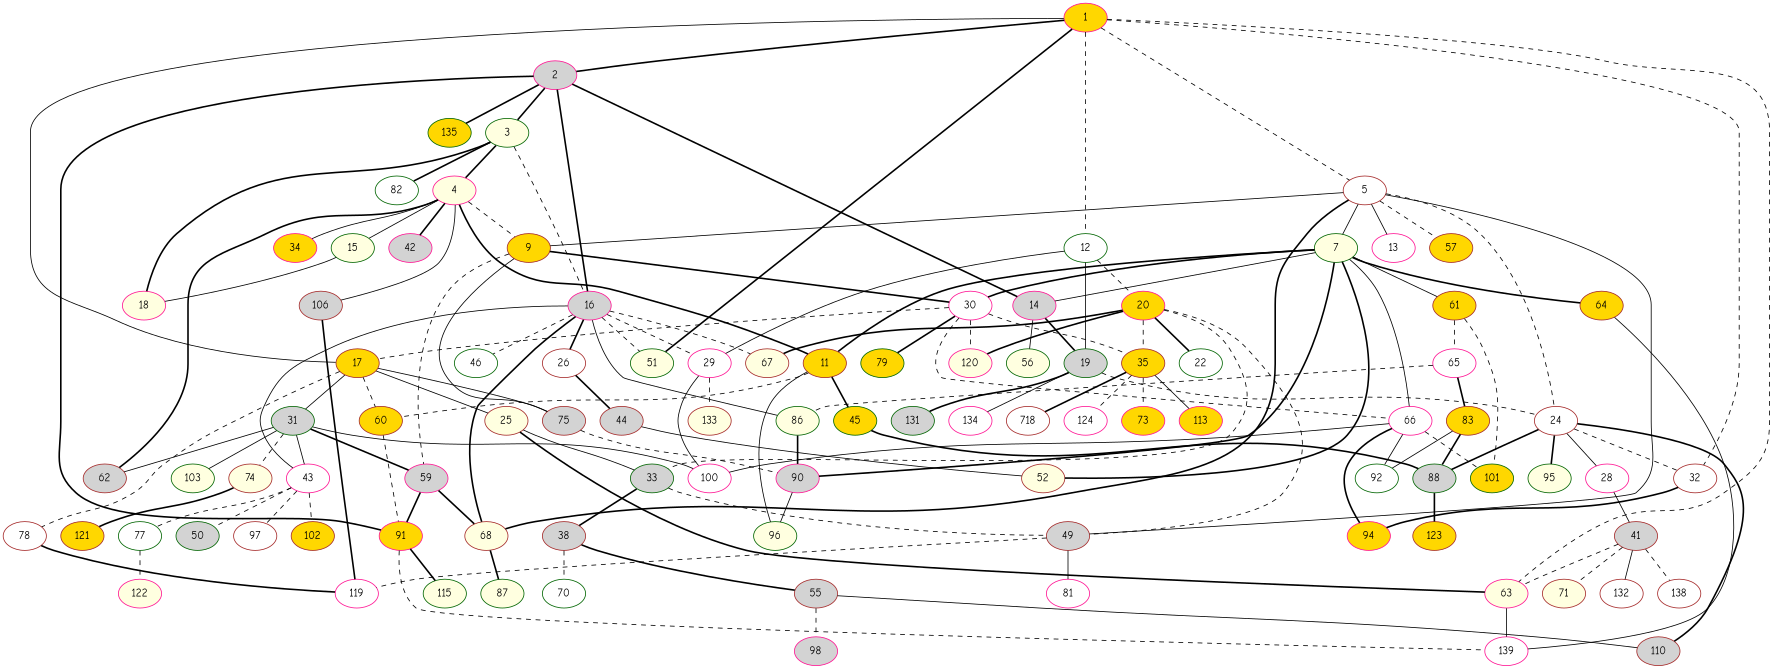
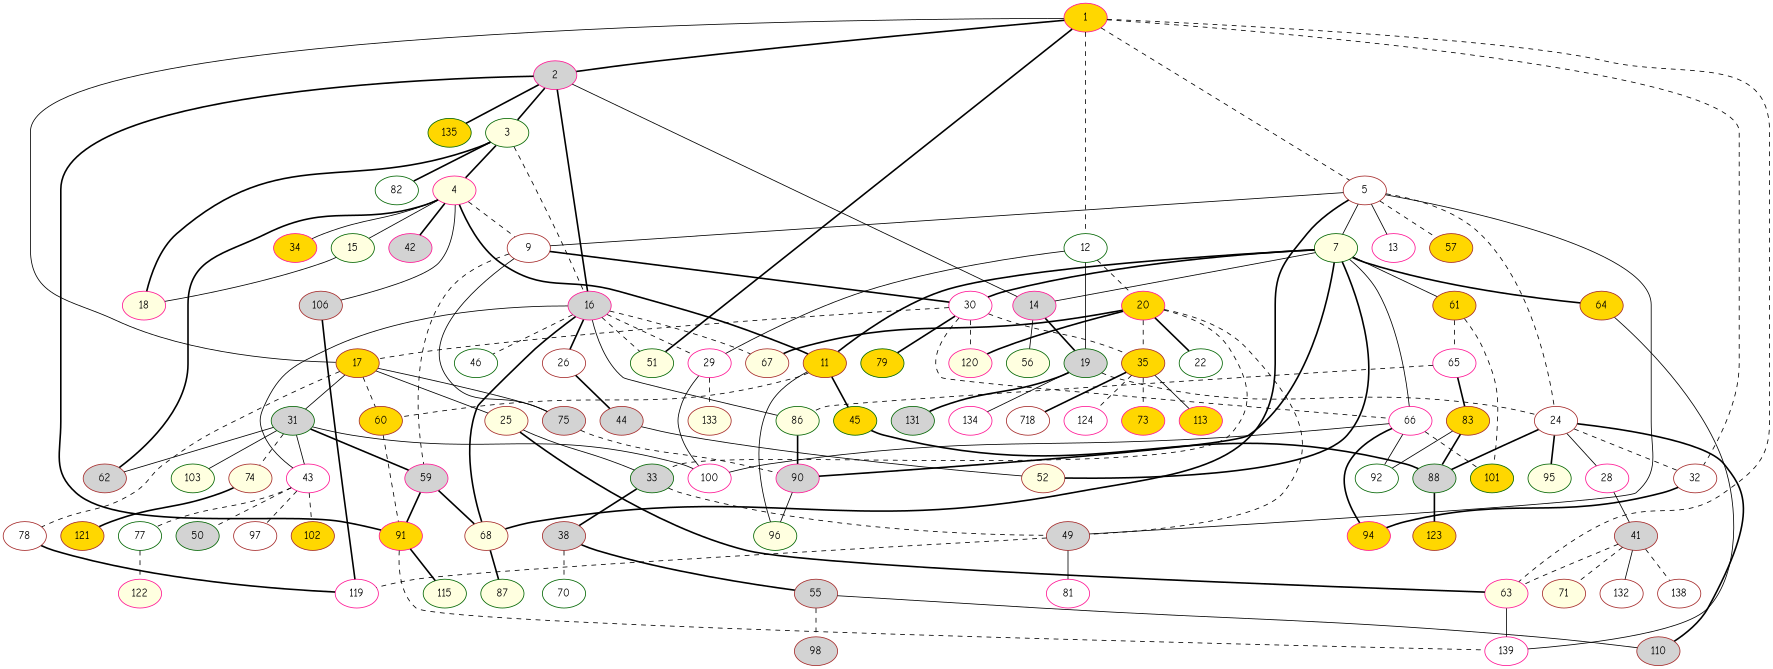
edge "2" -- "14": style bold -> solid
node "9": fillcolor gold -> white
node "98": color deeppink -> brown
